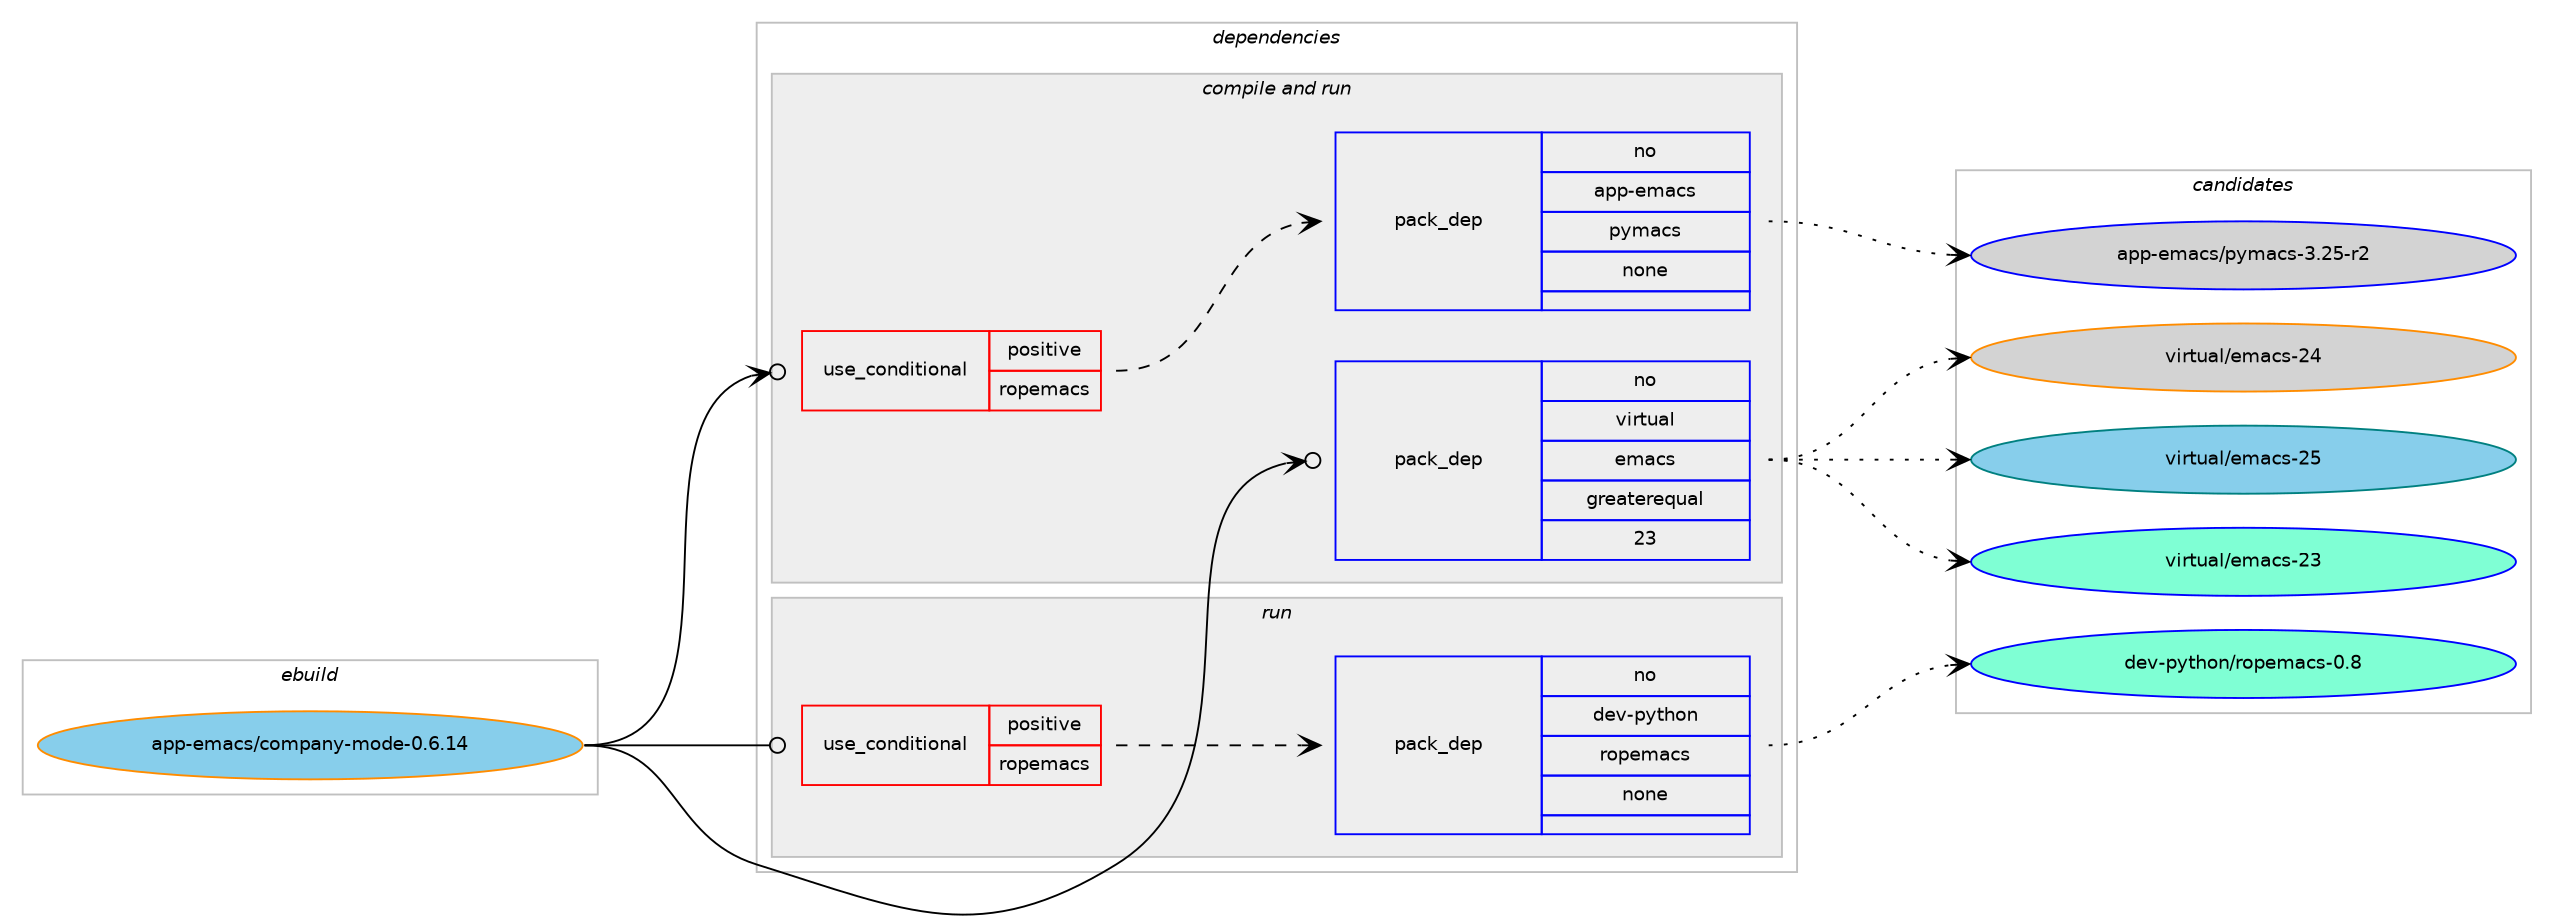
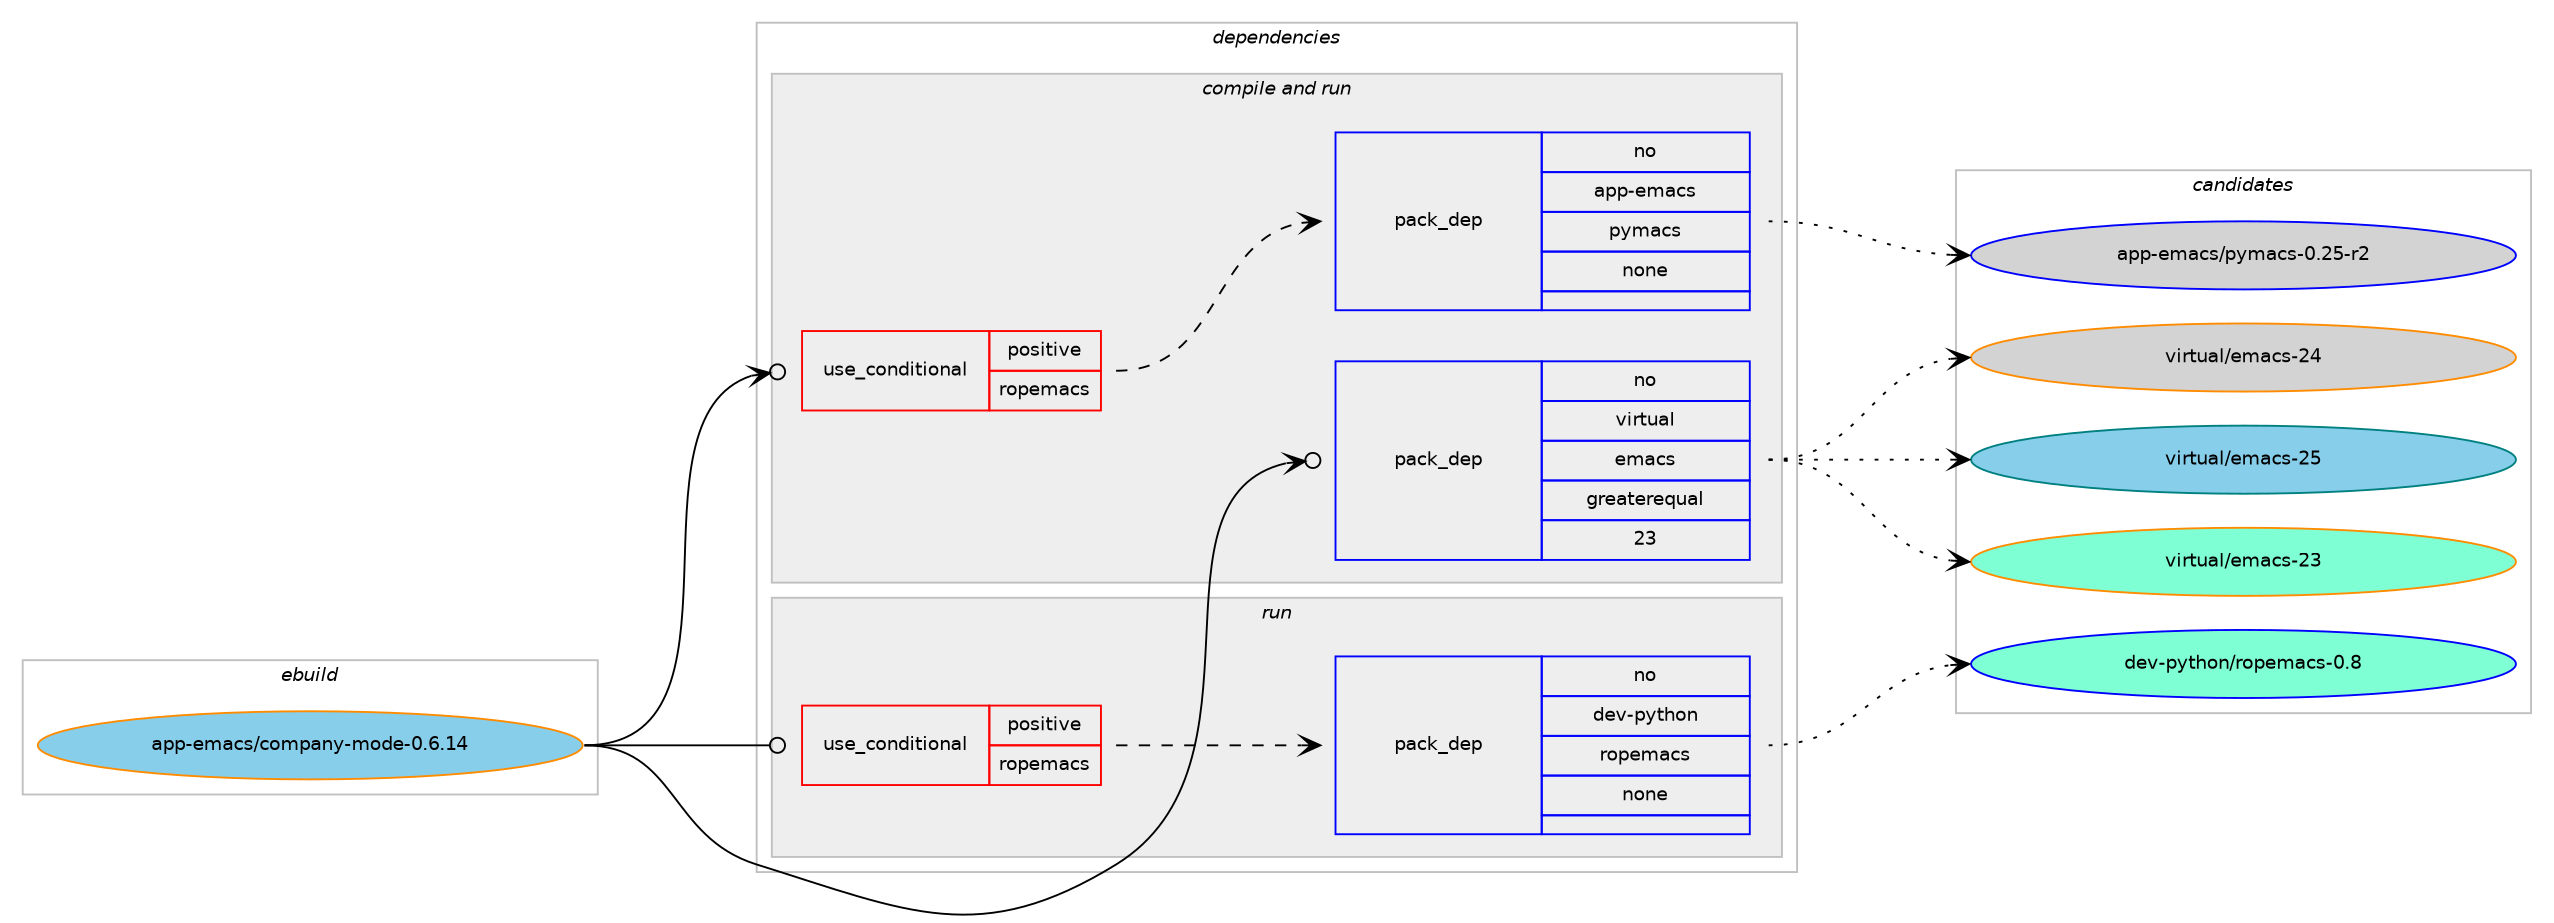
node "app-emacs/pymacs-3.25-r2": label "app-emacs/pymacs-3.25-r2" -> "app-emacs/pymacs-0.25-r2"
node "virtual/emacs-23": color blue -> darkorange
